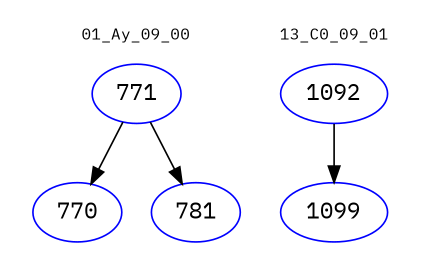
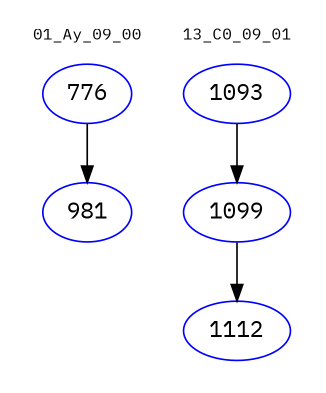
node "771": label "771" -> "776"
node "1092": label "1092" -> "1093"
node "770": removed
node "781": label "781" -> "981"
node "1112": added
